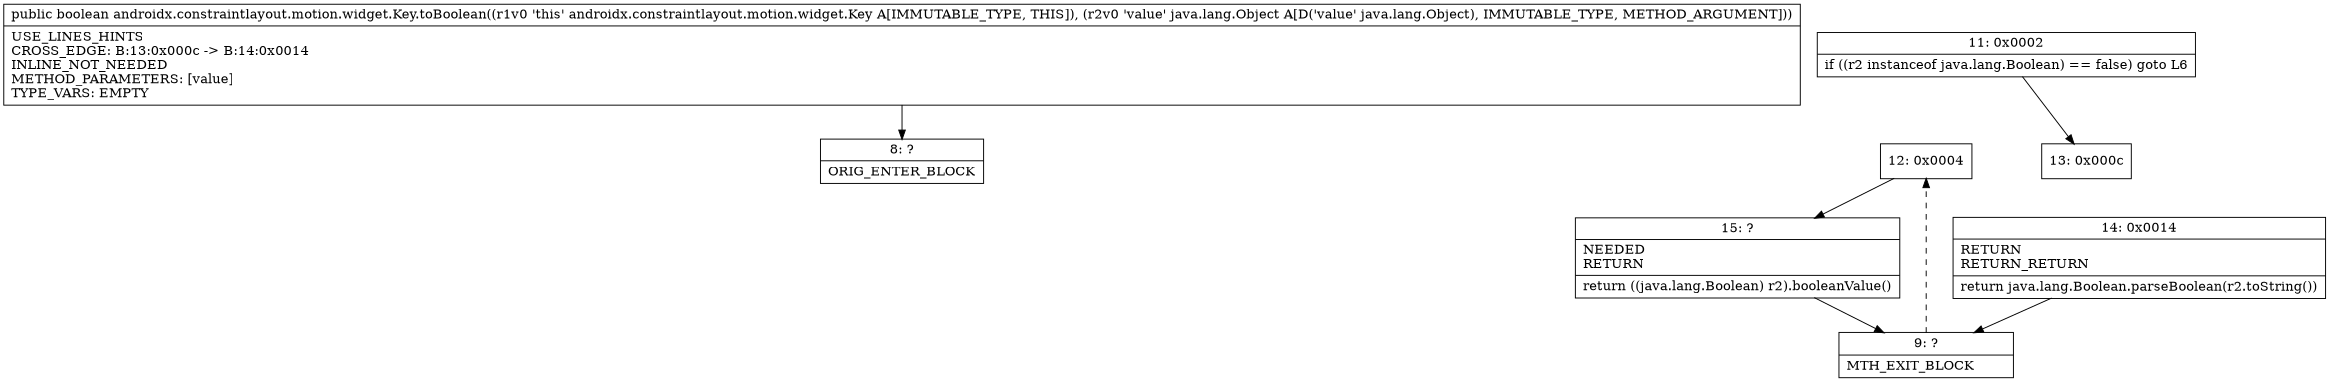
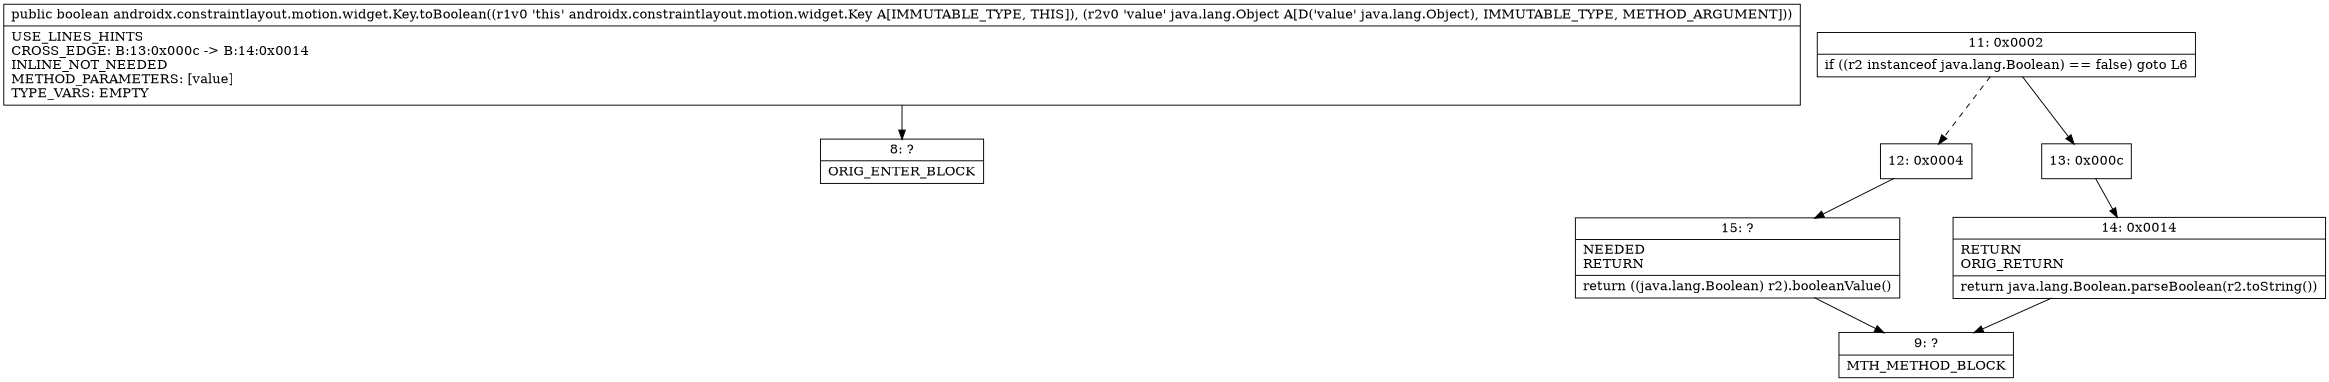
edge "13: 0x000c" -> "14: 0x0014": added
edge "9: ?" -> "12: 0x0004": now "11: 0x0002" -> "12: 0x0004"
node "14: 0x0014": text "RETURN_RETURN" -> "ORIG_RETURN"
node "9: ?": text "MTH_EXIT_BLOCK" -> "MTH_METHOD_BLOCK"
